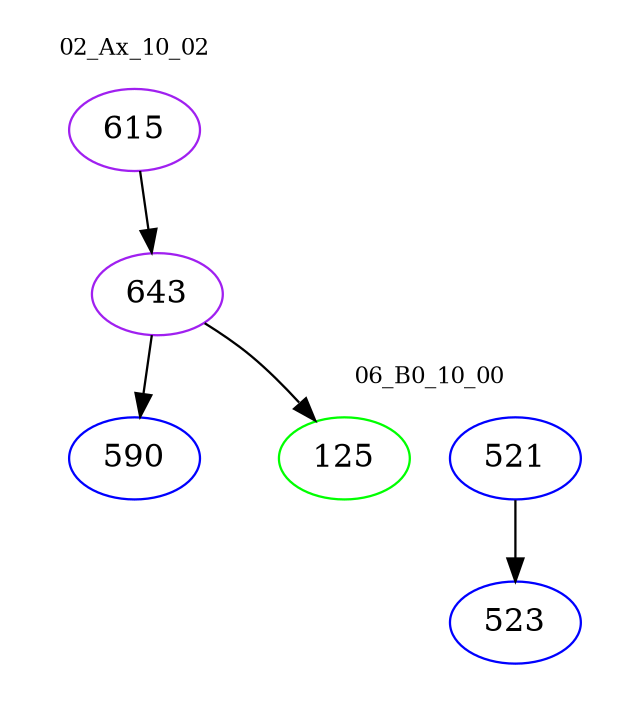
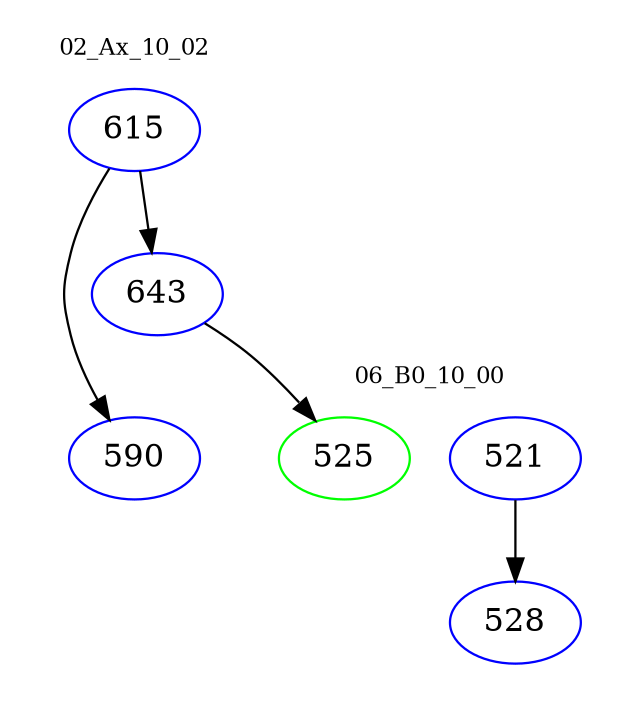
node "615": color purple -> blue
node "643": color purple -> blue
edge "643" -> "590": now "615" -> "590"
node "125": label "125" -> "525"
node "523": label "523" -> "528"
